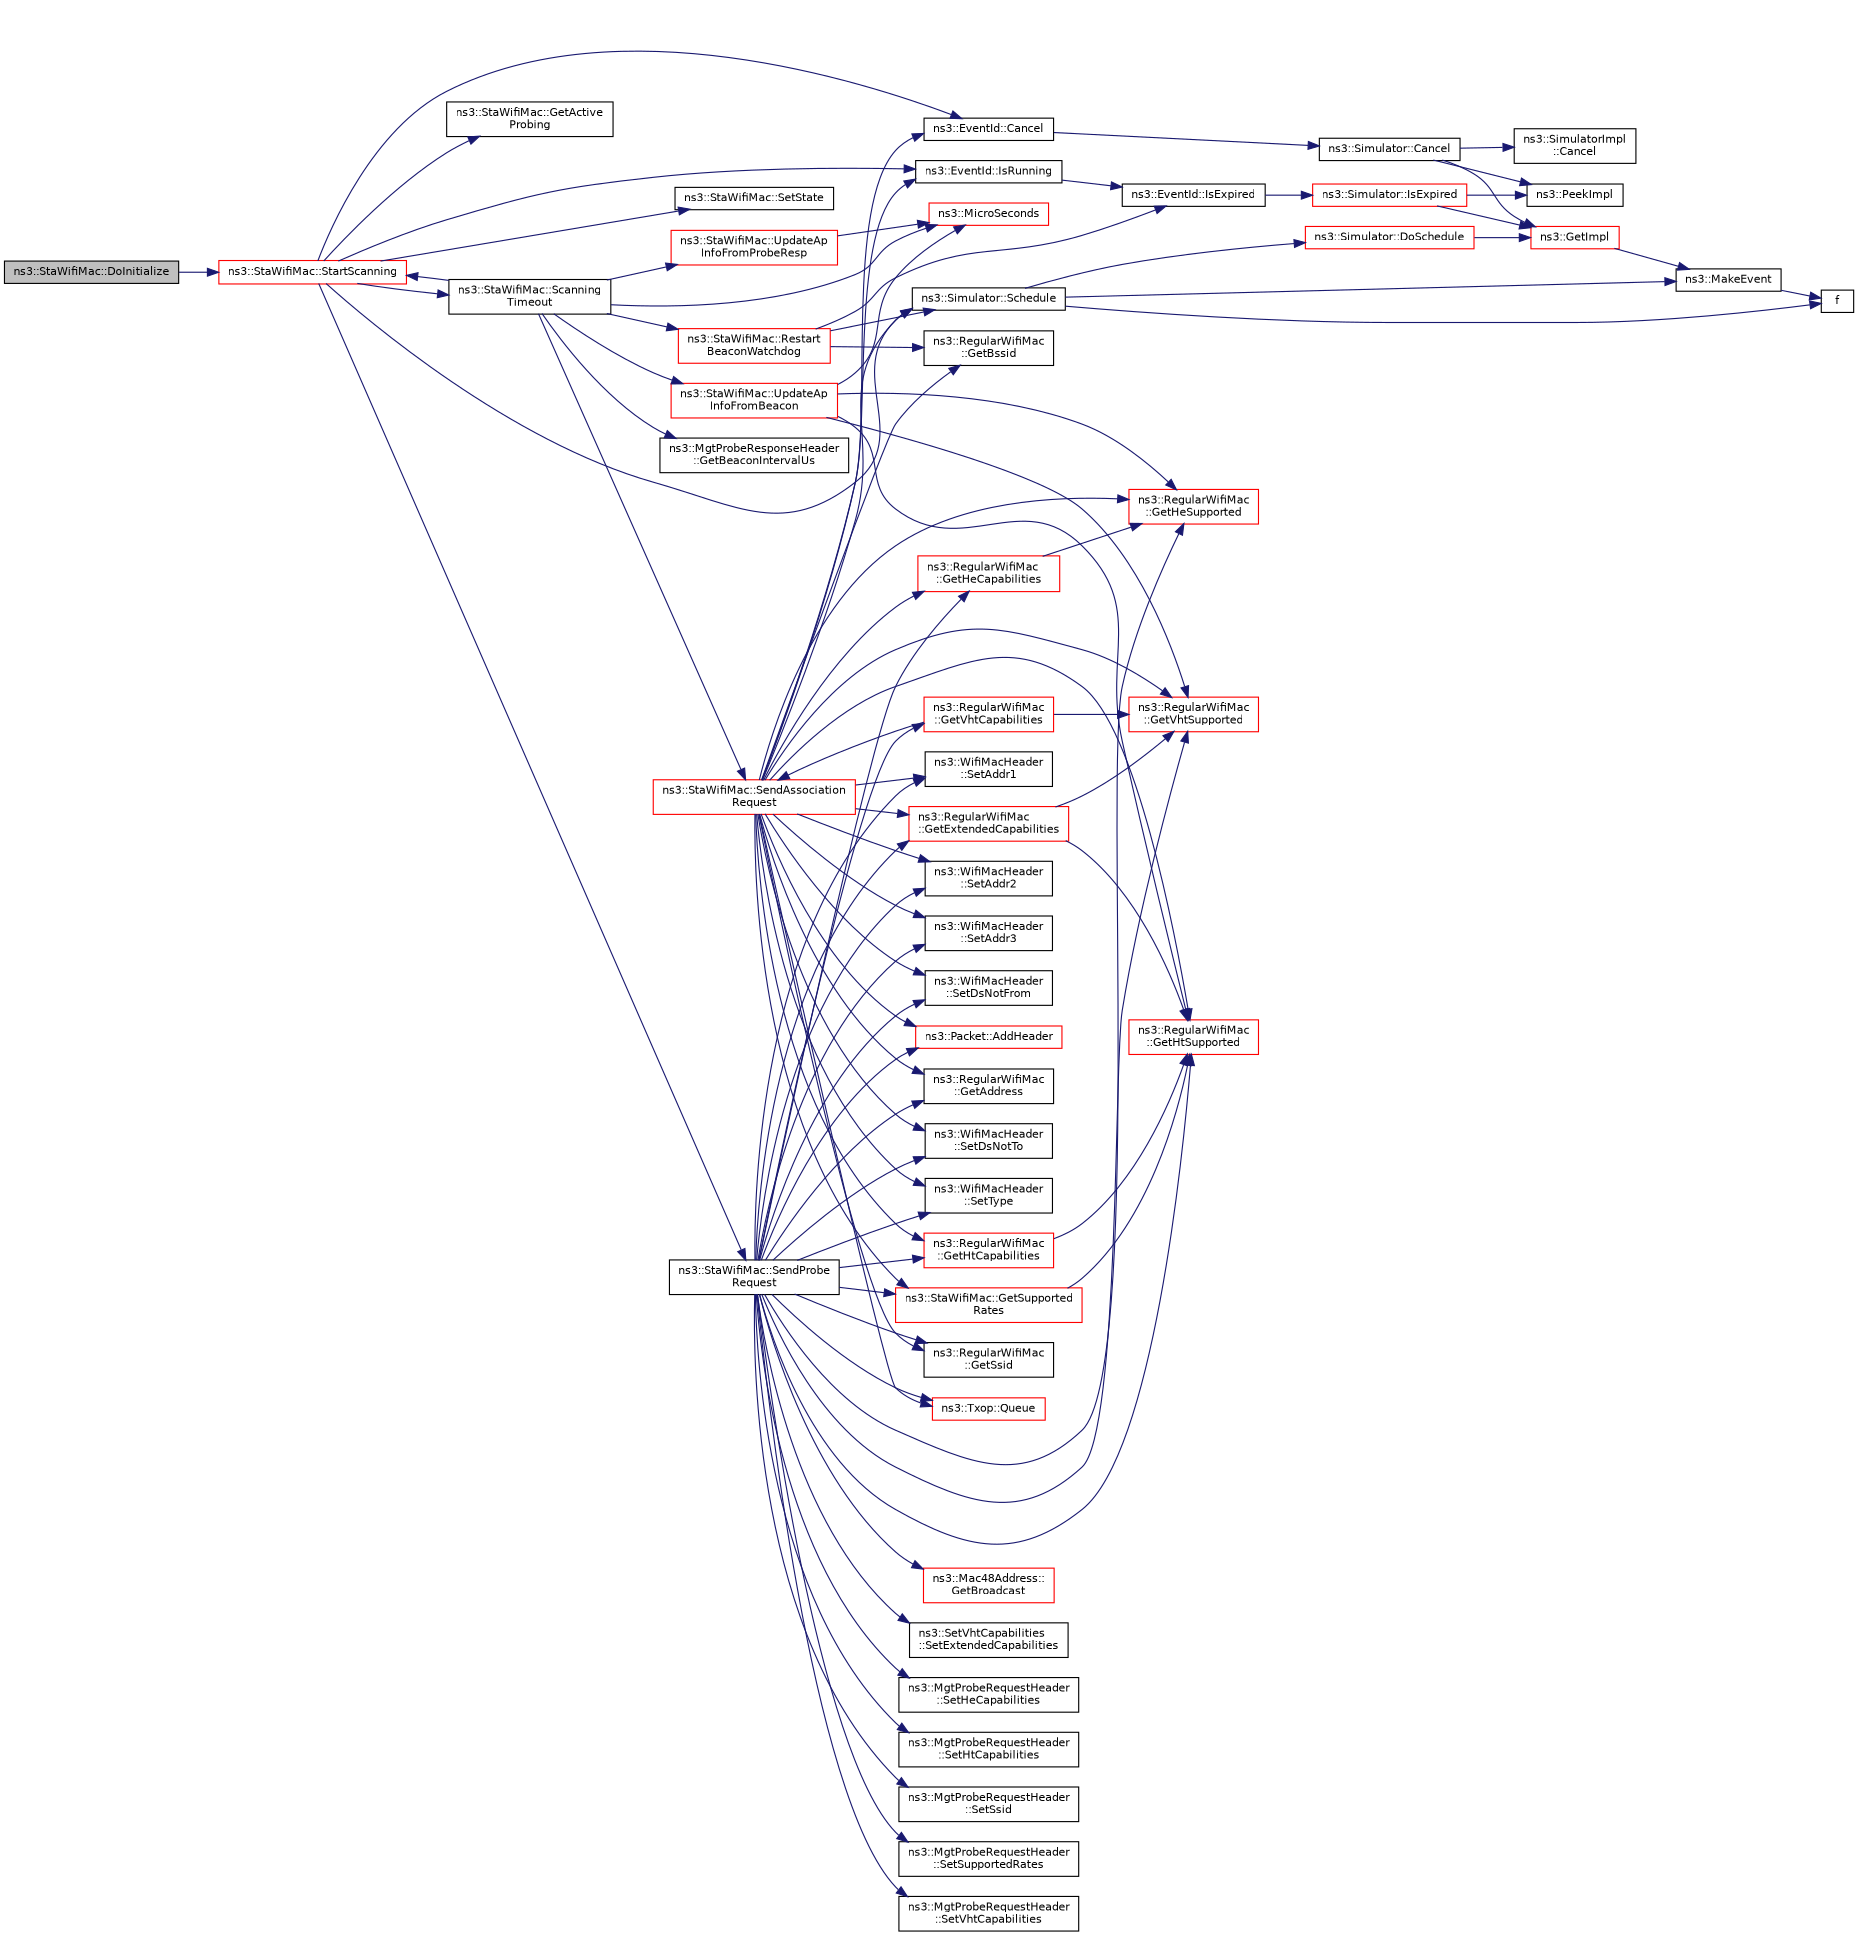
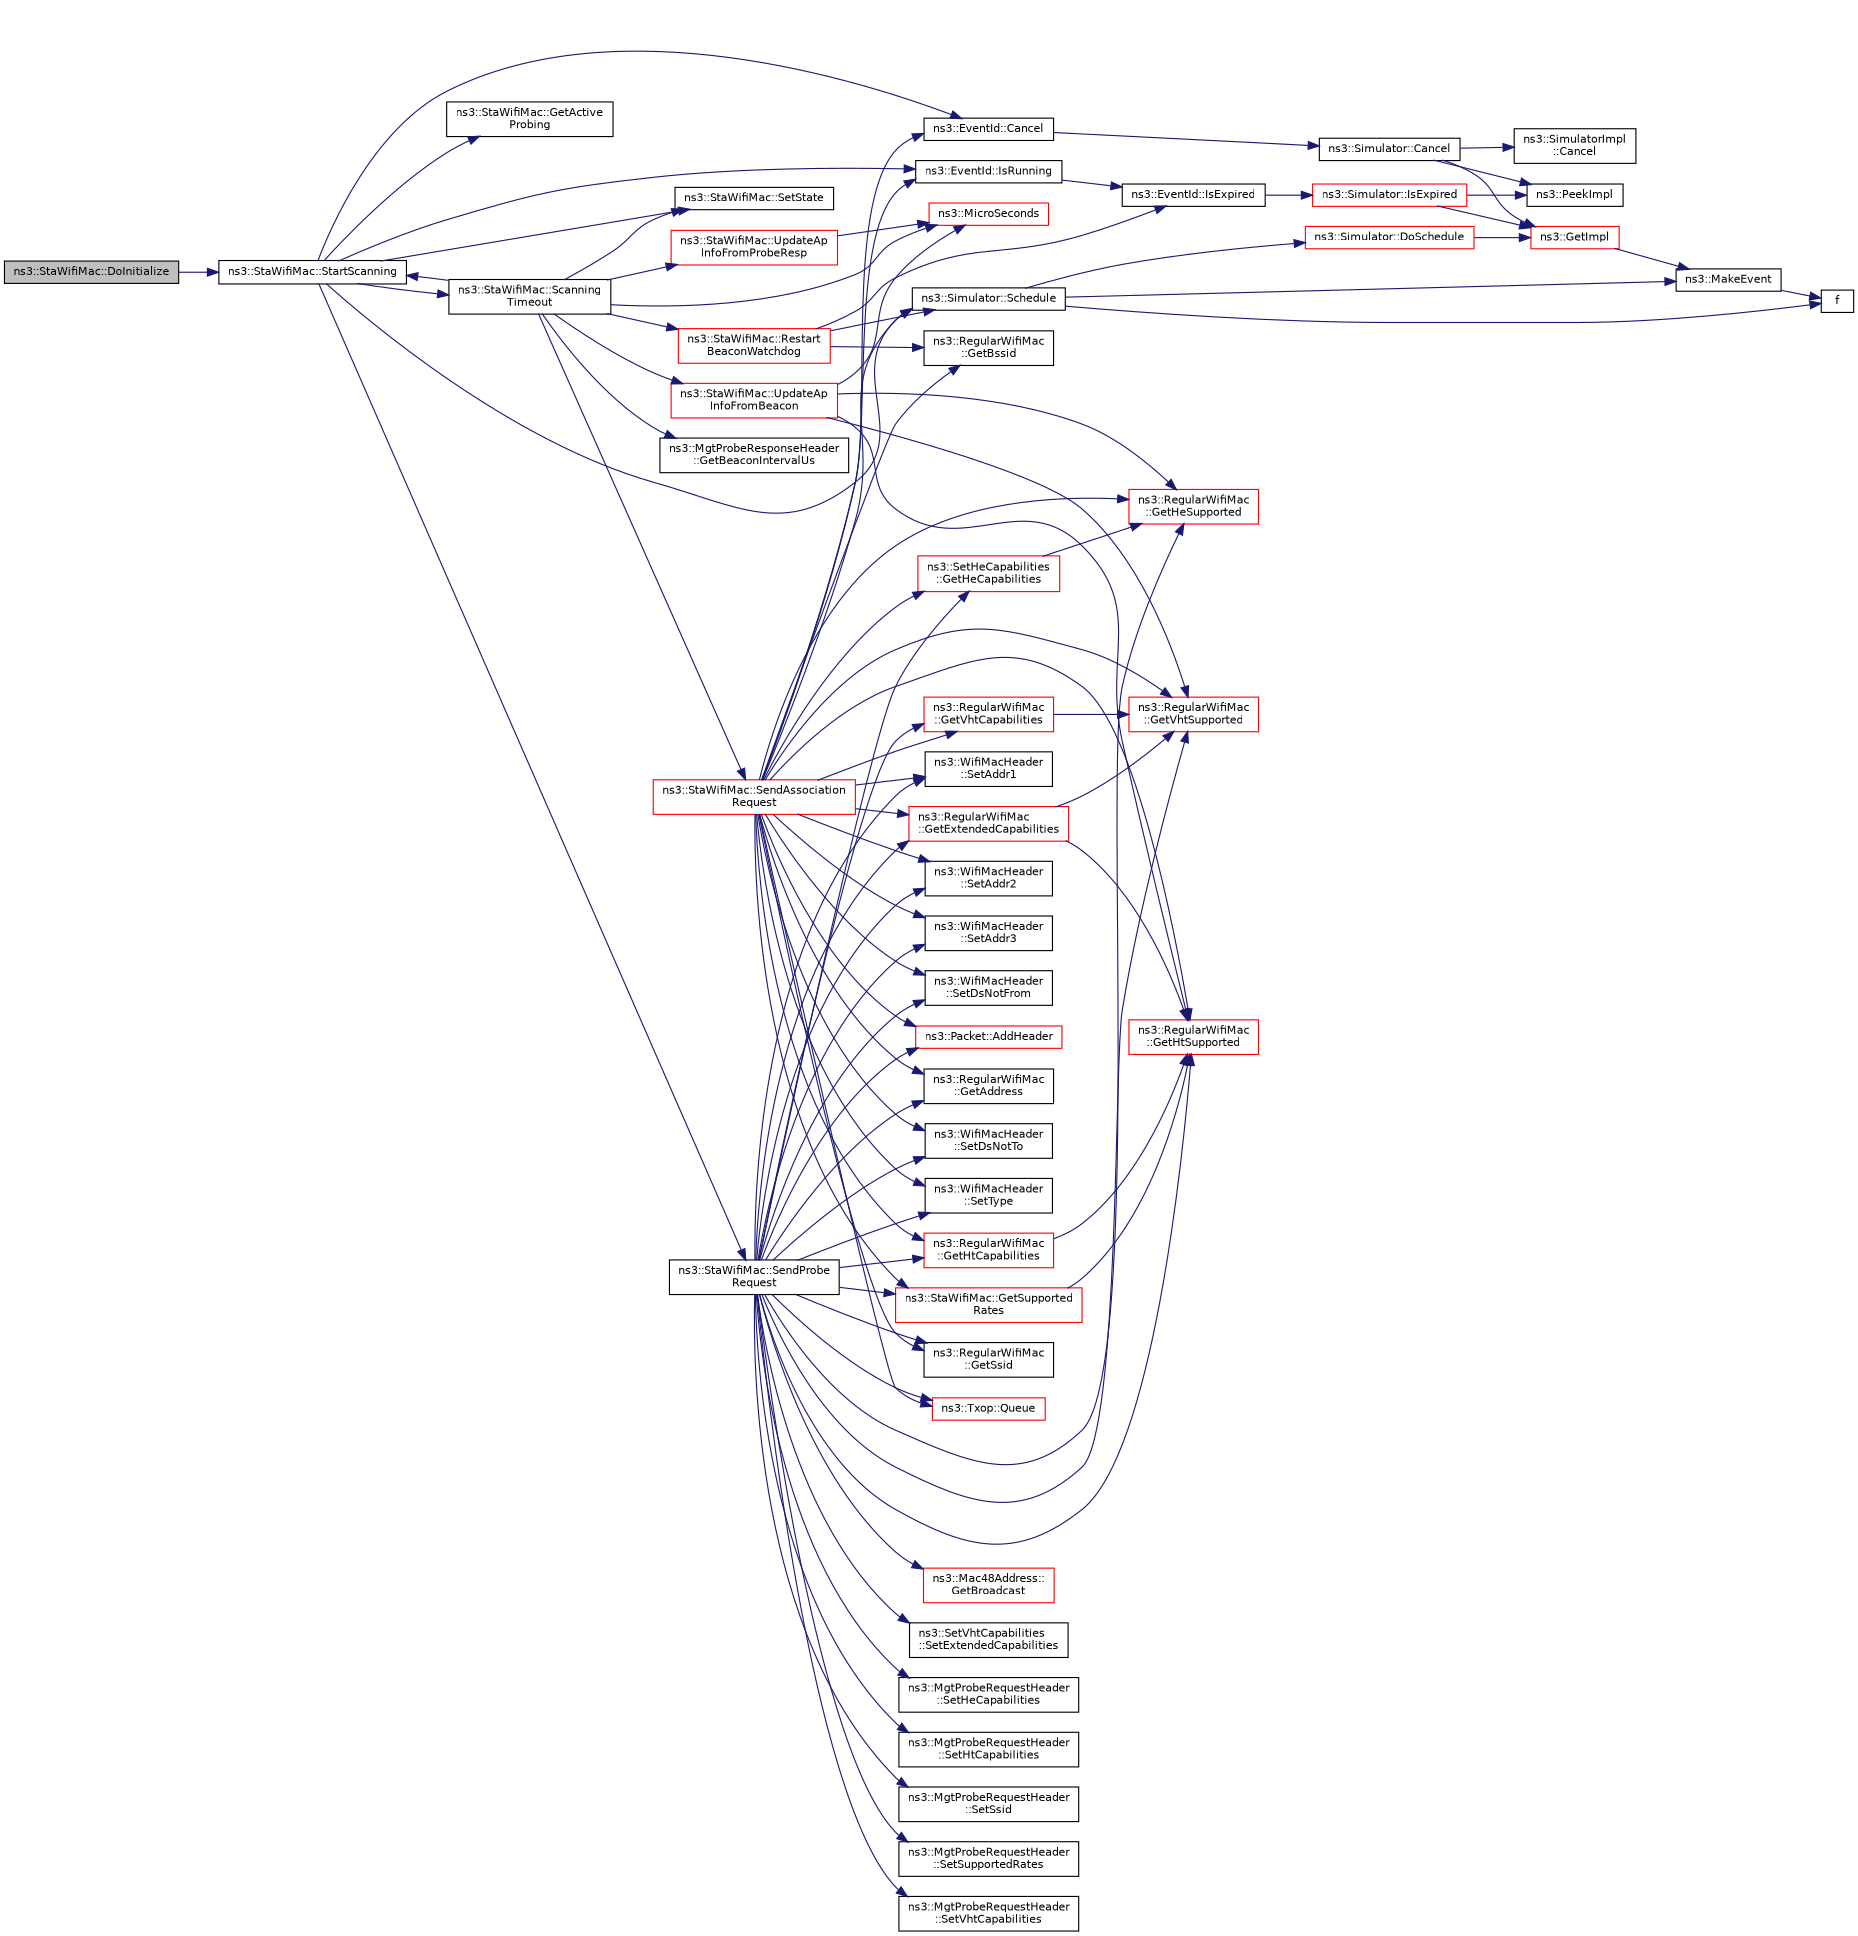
edge "ns3::StaWifiMac::Scanning Timeout" -> "ns3::StaWifiMac::SetState": added
node "ns3::StaWifiMac::StartScanning": color red -> black
node "ns3::RegularWifiMac ::GetHeCapabilities": label "ns3::RegularWifiMac ::GetHeCapabilities" -> "ns3::SetHeCapabilities ::GetHeCapabilities"
edge "ns3::RegularWifiMac ::GetVhtCapabilities" -> "ns3::StaWifiMac::SendAssociation Request": reversed
